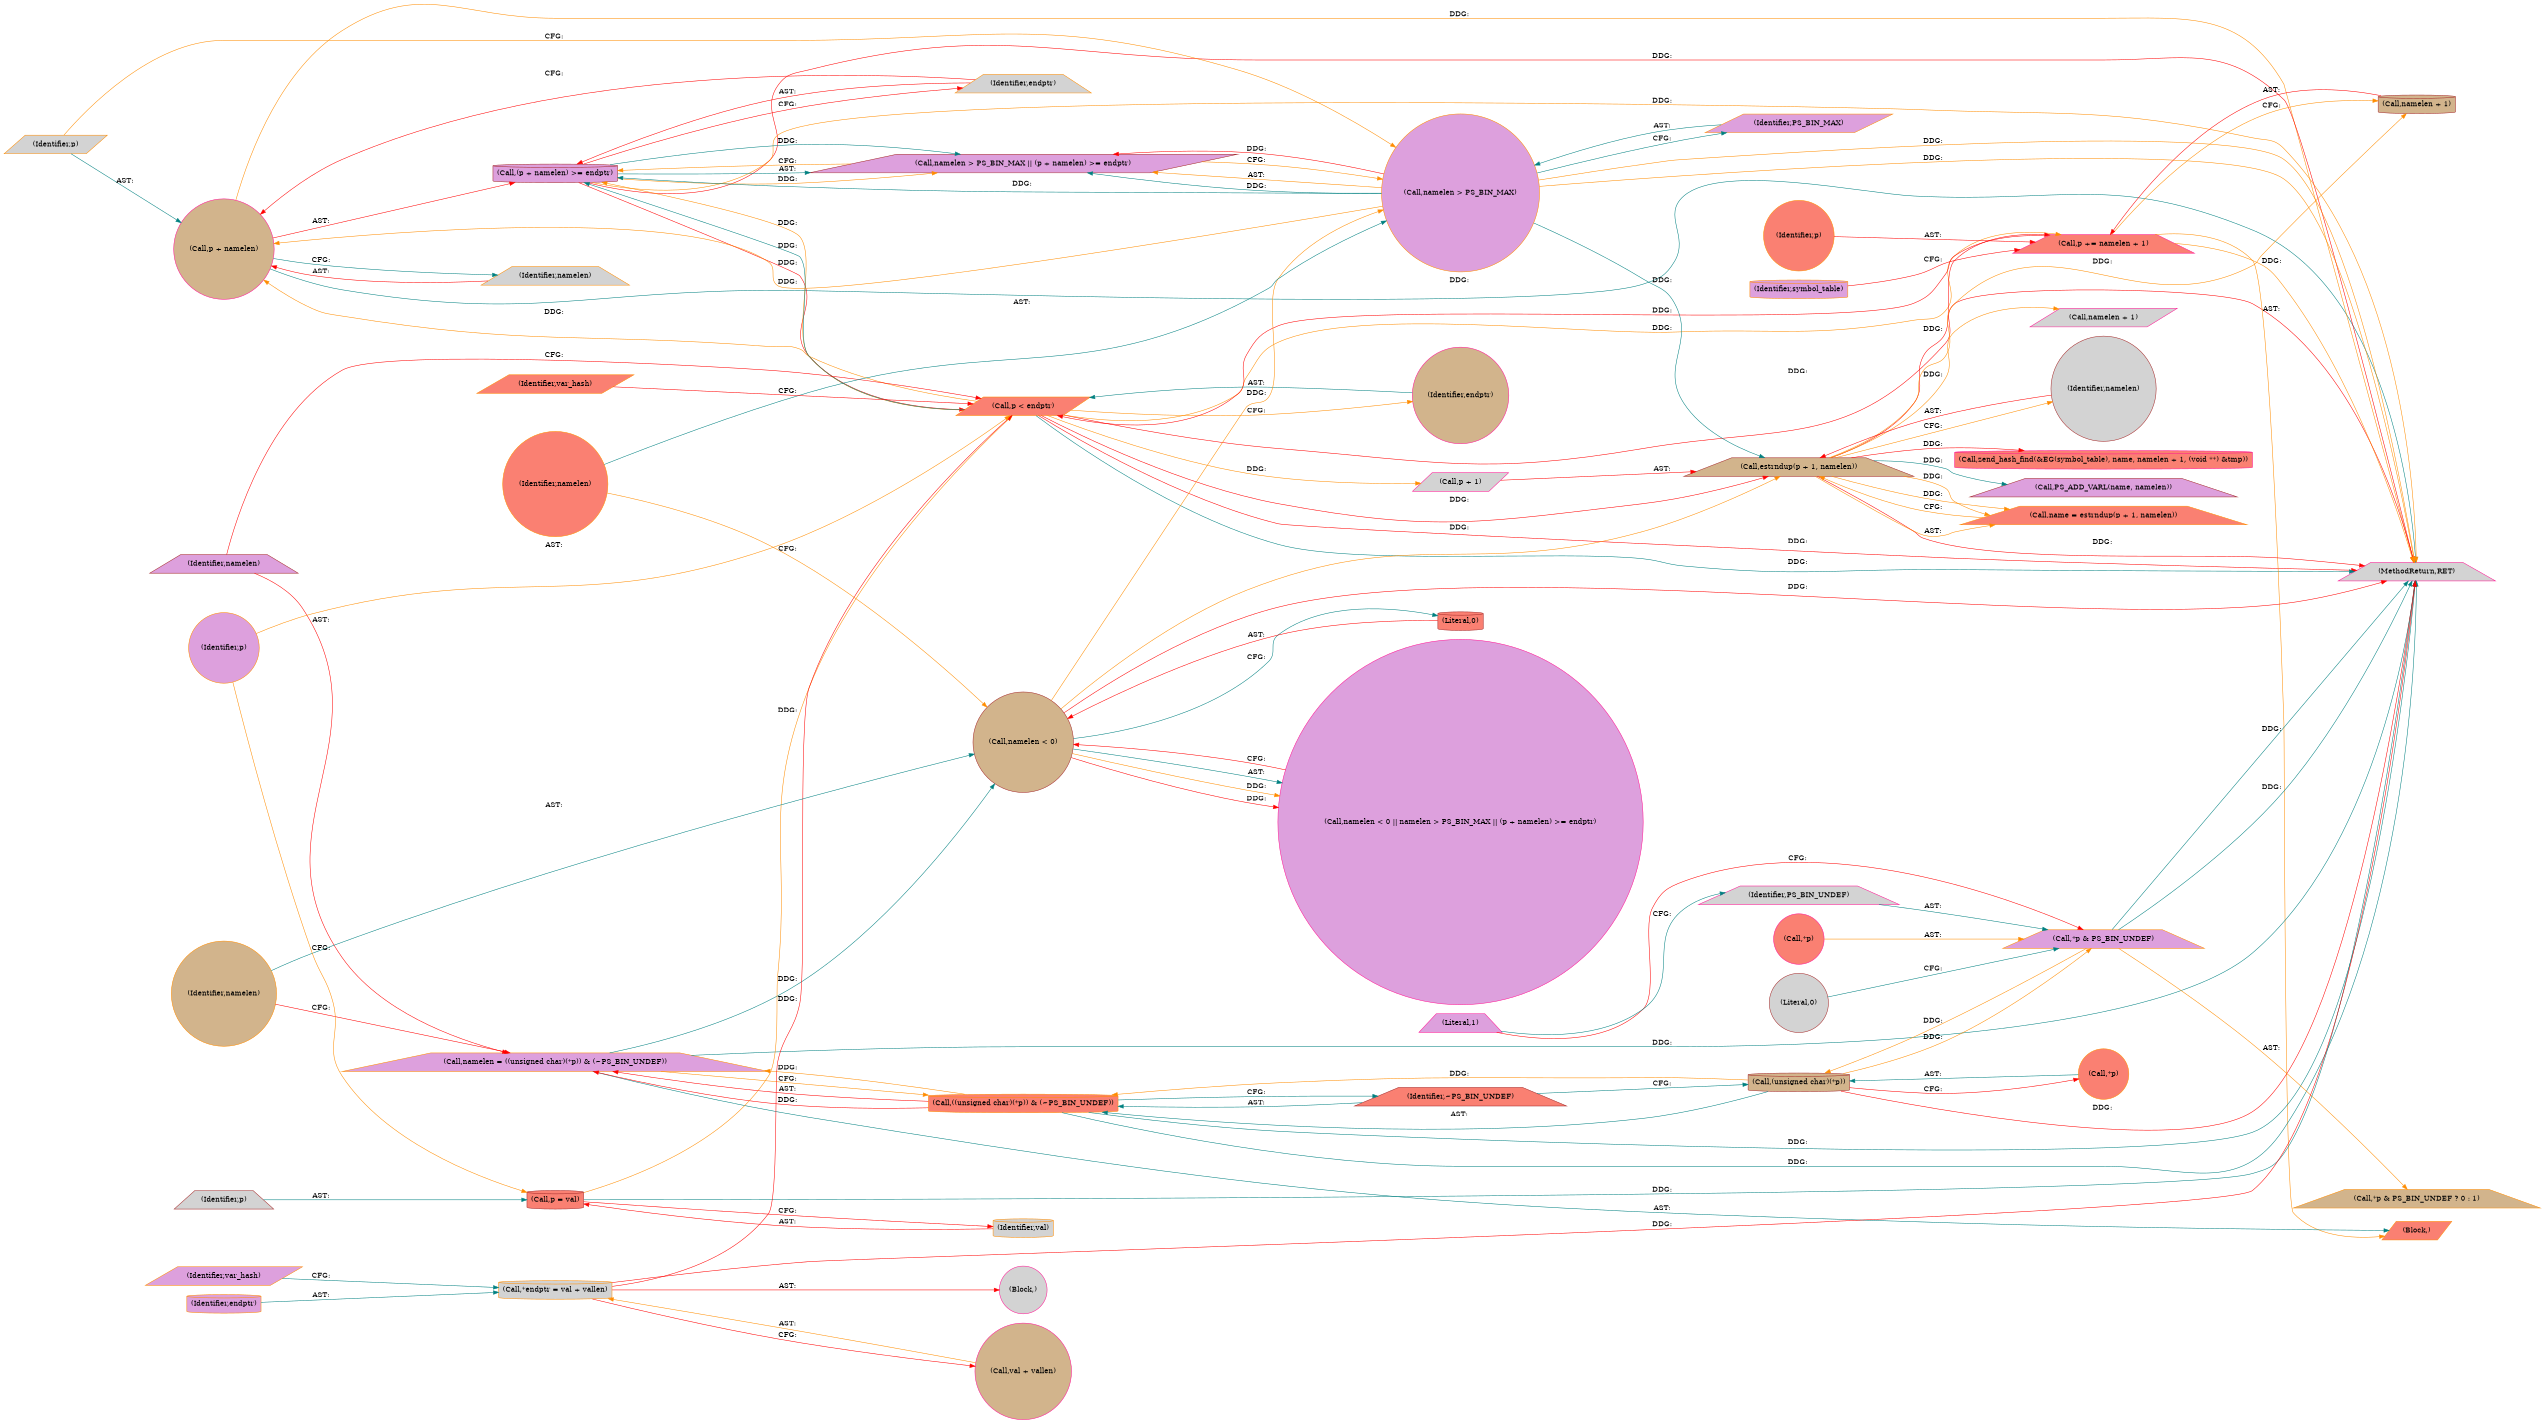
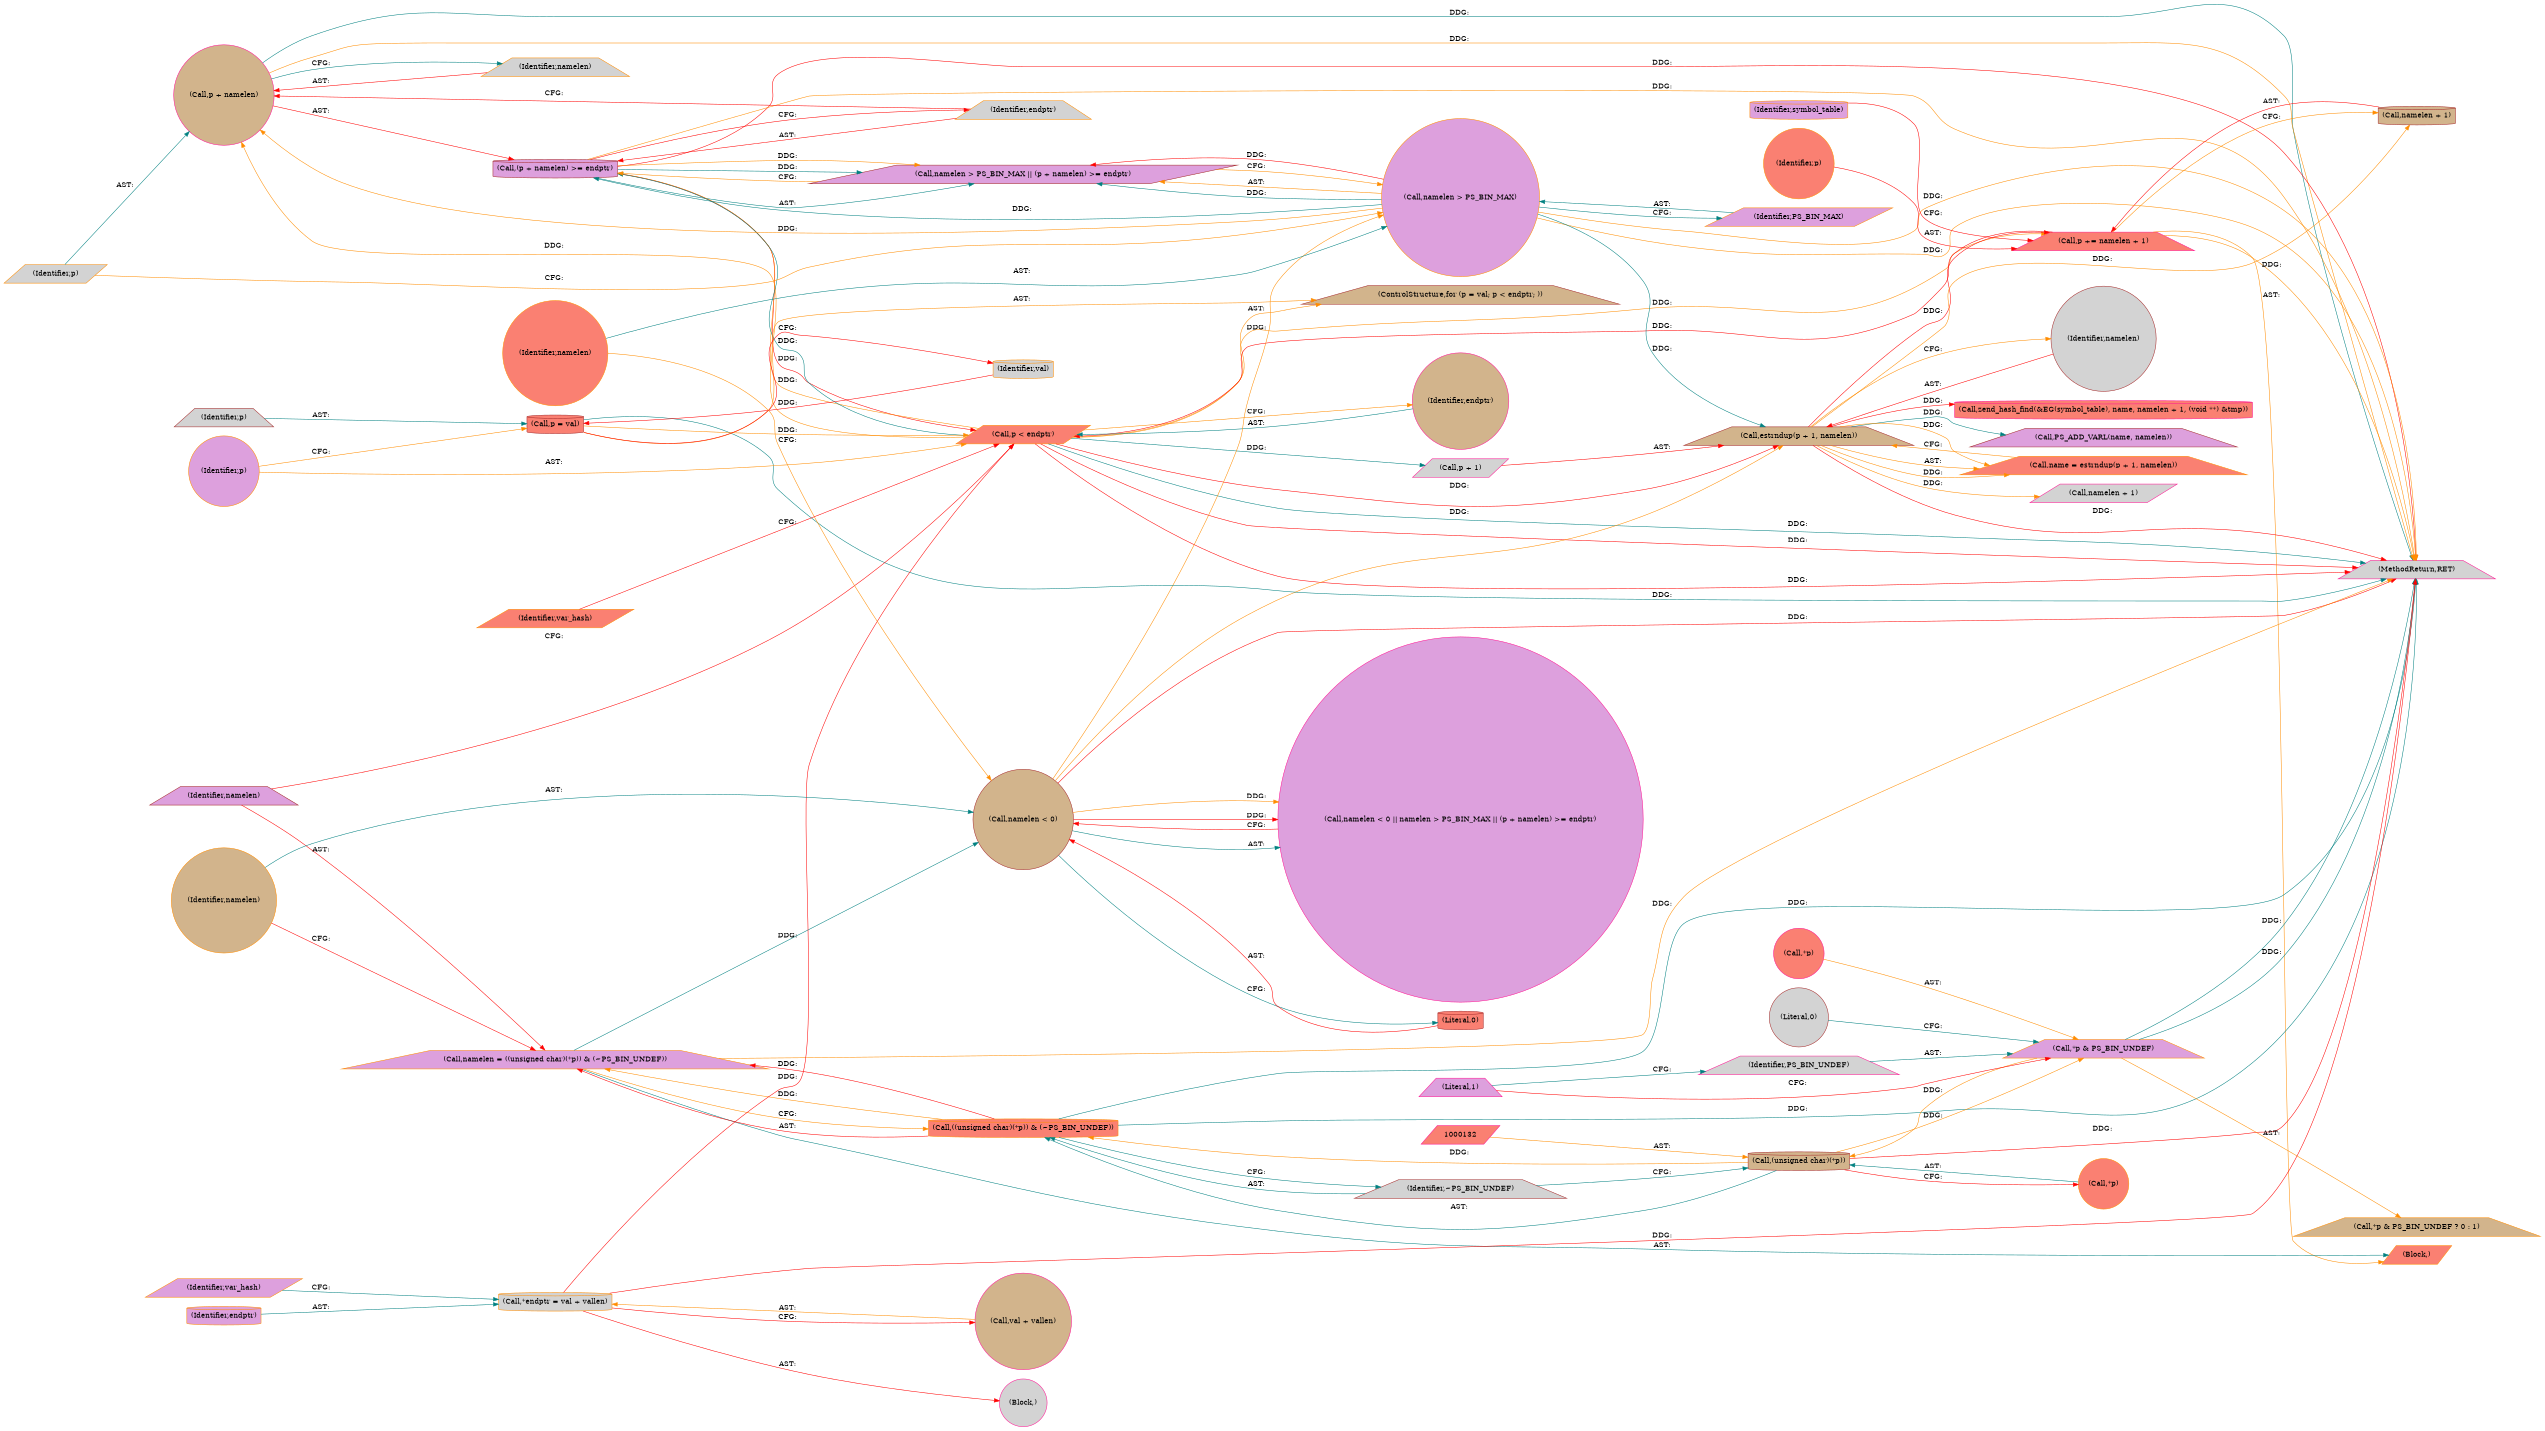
node "(ControlStructure,for (p = val; p < endptr; ))": added
edge "(Call,p < endptr)" -> "(Call,p + 1)": color darkorange -> teal
edge "(Call,namelen = ((unsigned char)(*p)) & (~PS_BIN_UNDEF))" -> "(MethodReturn,RET)": color teal -> darkorange
node "(Identifier,~PS_BIN_UNDEF)": fillcolor salmon -> lightgrey
node "1000132": added
edge "(Identifier,val)" -> "(Call,p = val)": label "AST: " -> "DDG: "
